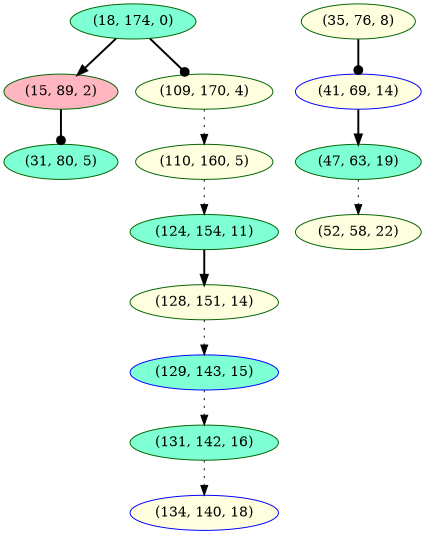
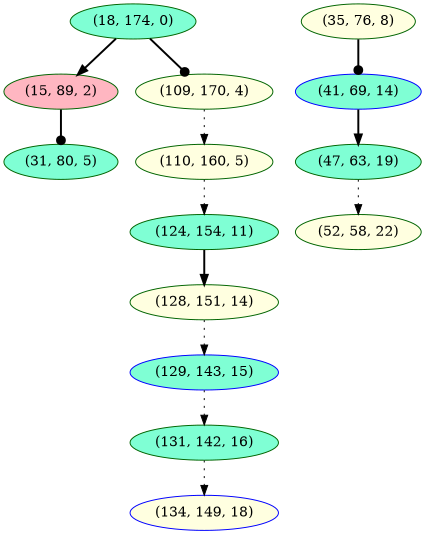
node "(41, 69, 14)": fillcolor lightyellow -> aquamarine
node "(134, 140, 18)": label "(134, 140, 18)" -> "(134, 149, 18)"
